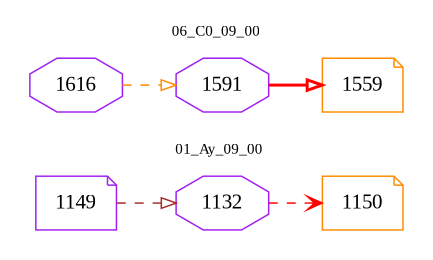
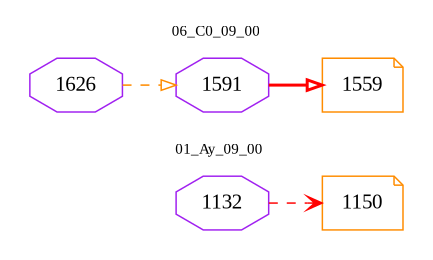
node "1616": label "1616" -> "1626"
node "1149": removed
